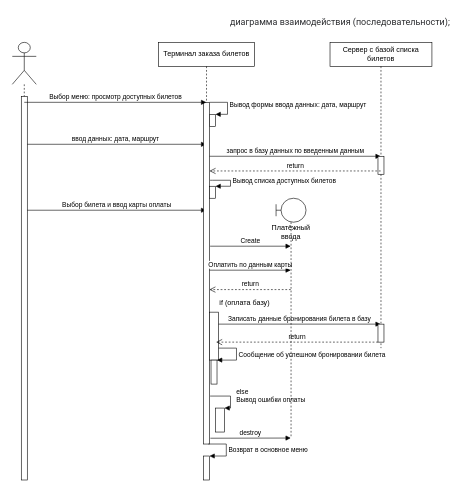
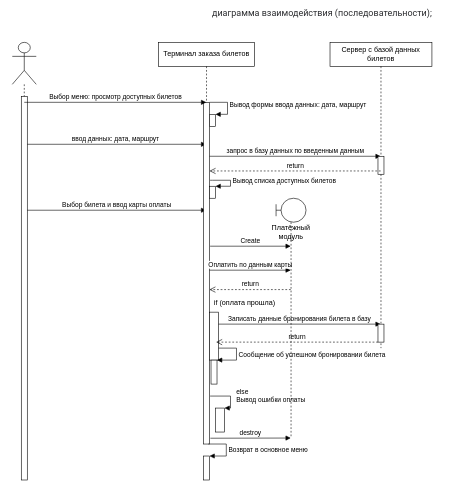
node "диаграмма взаимодействия (последовательности);": moved (341, 21) -> (323, 12)
node "Сервер с базой списка билетов": label "Сервер с базой списка билетов" -> "Сервер с базой данных билетов"
node "Платёжный ввода": label "Платёжный ввода" -> "Платёжный модуль"
node "if (оплата базу)": label "if (оплата базу)" -> "if (оплата прошла)"
